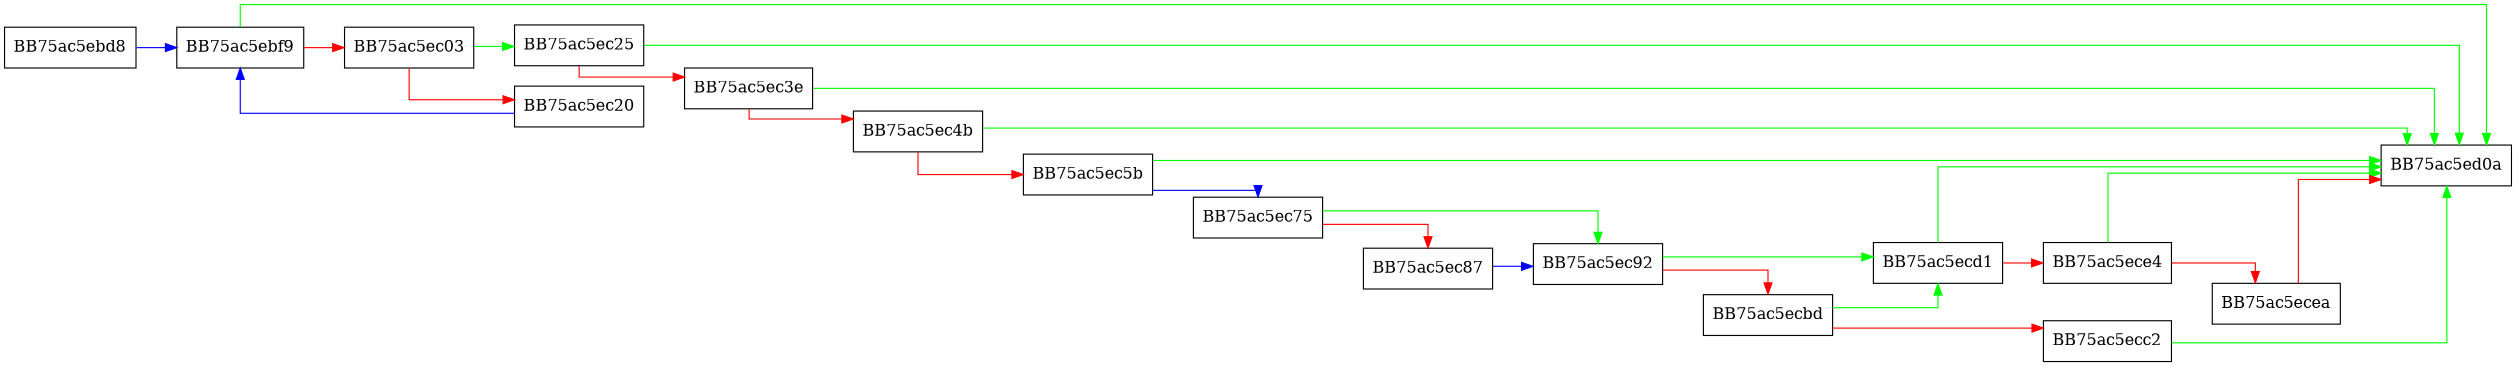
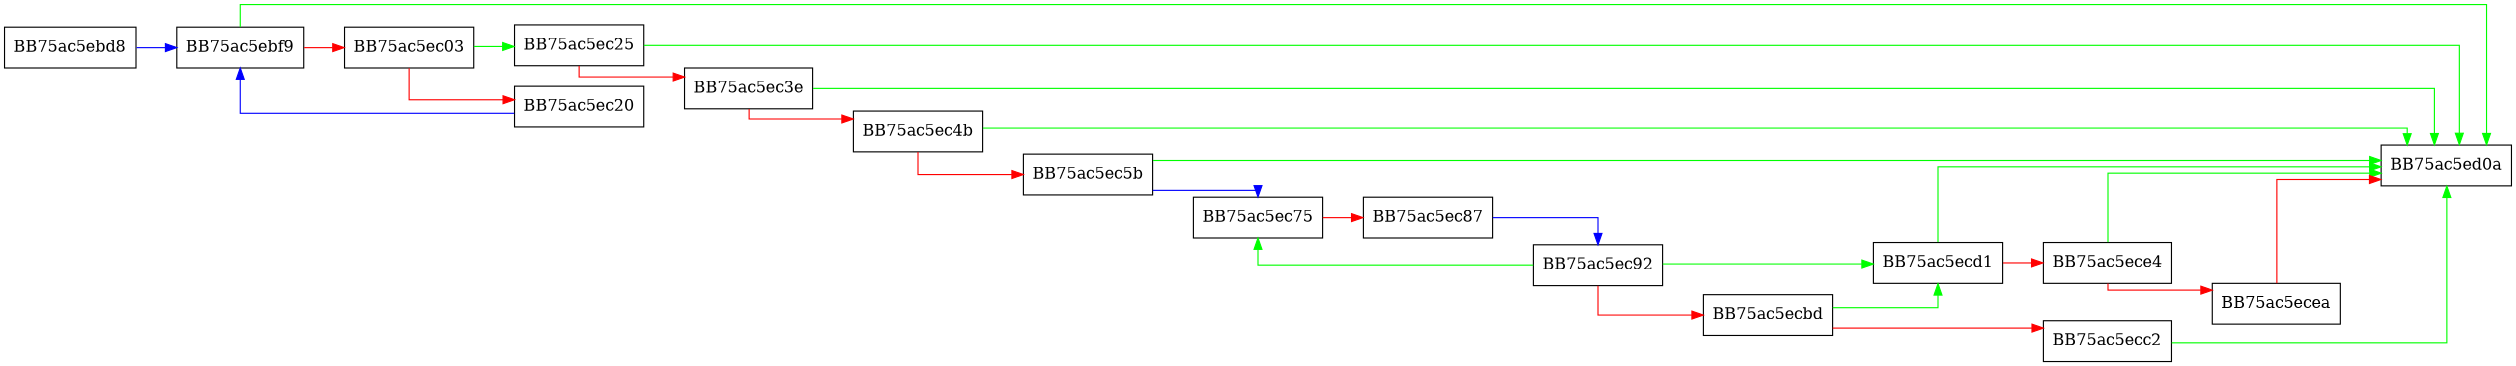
edge "BB75ac5ec75" -> "BB75ac5ec92": reversed
